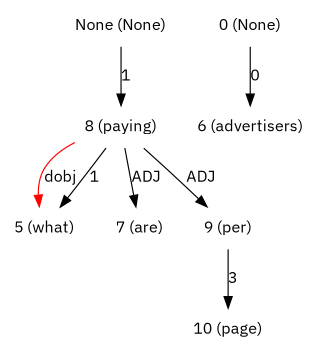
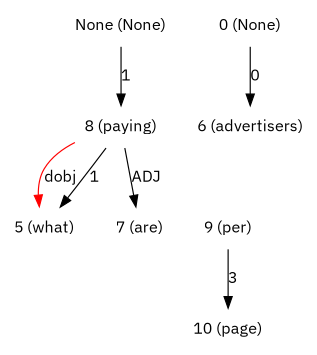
edge "8 (paying)" -> "9 (per)": removed, label "ADJ"
